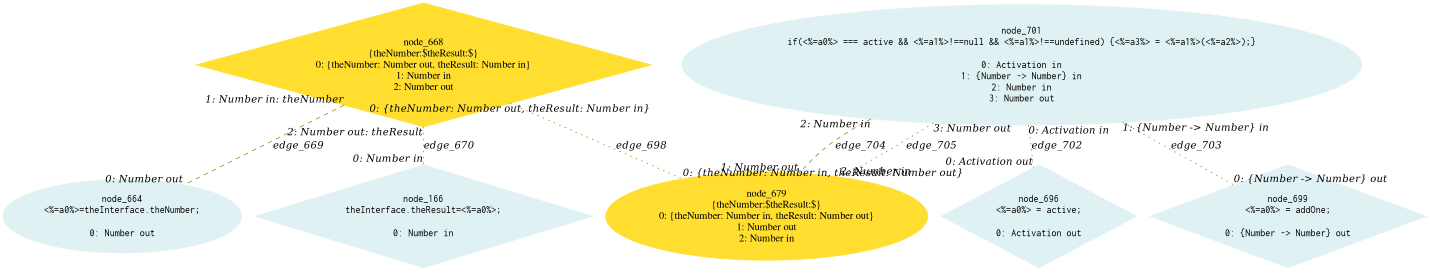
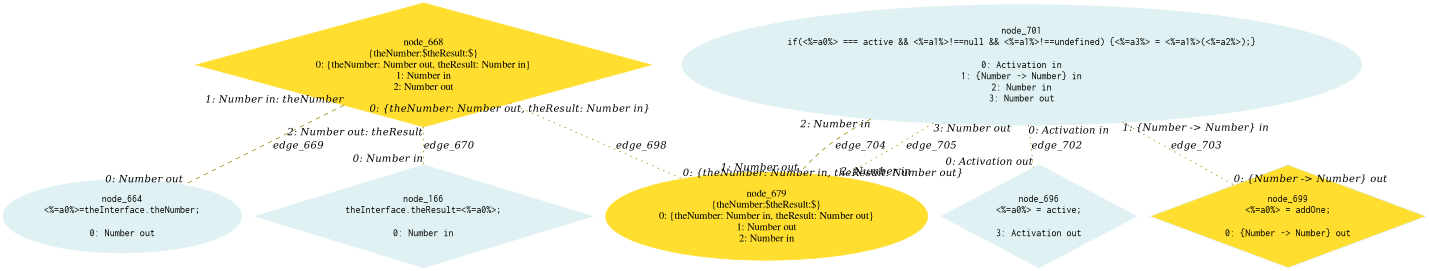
node "node_696 <%=a0%> = active; 0: Activation out": label "node_696 <%=a0%> = active; 0: Activation out" -> "node_696 <%=a0%> = active; 3: Activation out"
node "node_699 <%=a0%> = addOne; 0: {Number -> Number} out": fillcolor #dff1f2 -> #ffde2f
